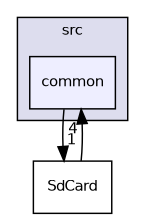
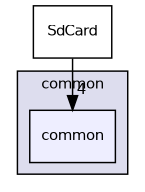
cluster "src": label "src" -> "common"
edge "common" -> "SdCard": removed
